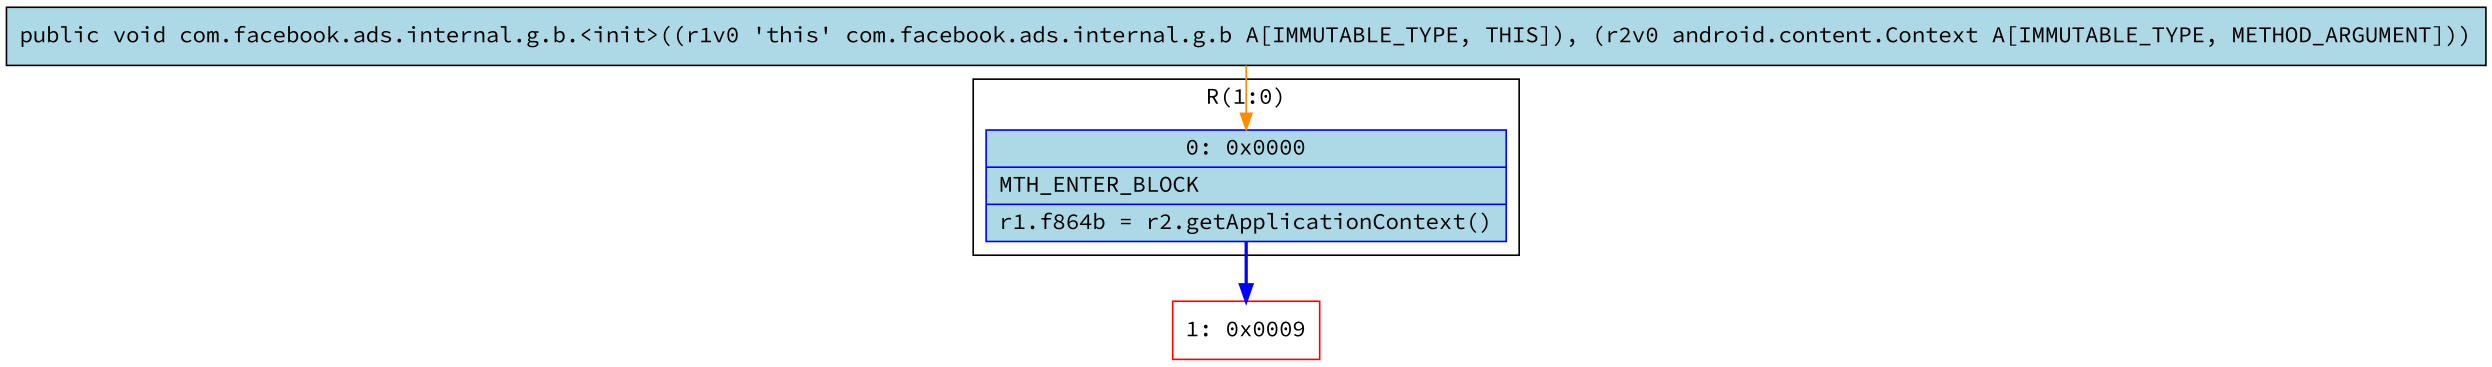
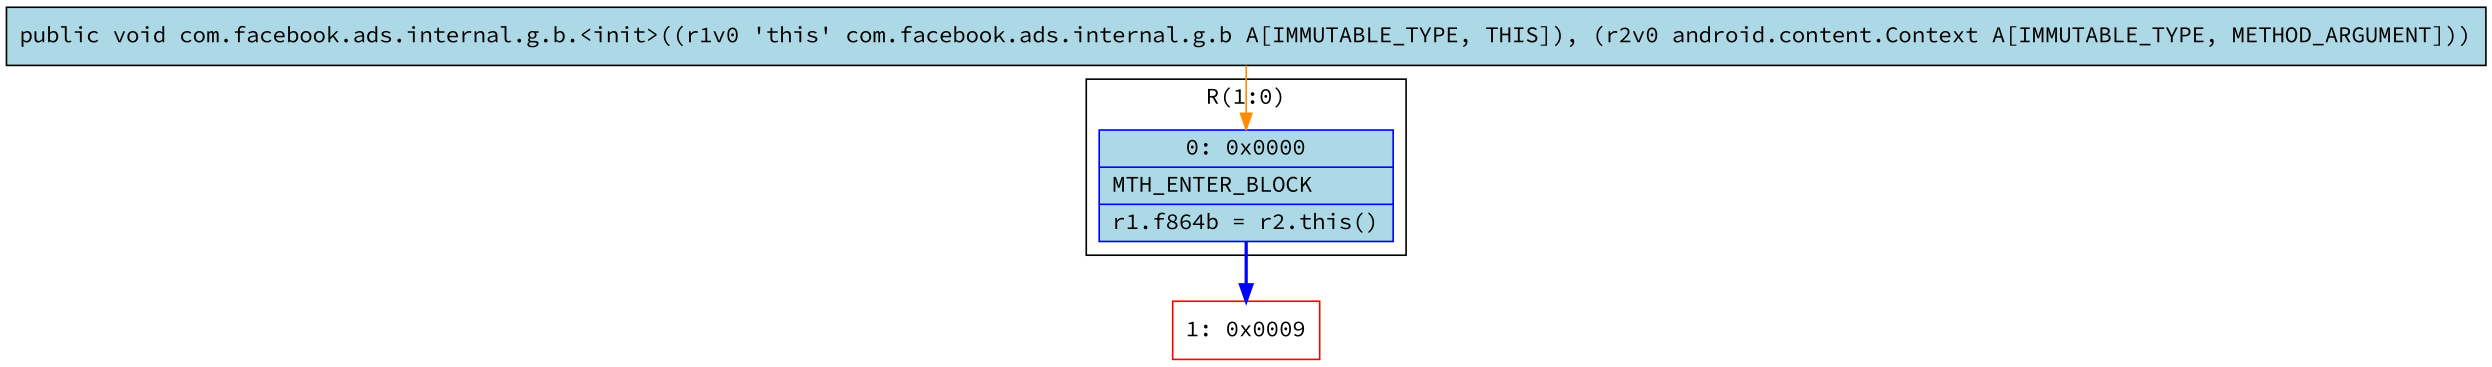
node "0: 0x0000": text "r1.f864b = r2.getApplicationContext()" -> "r1.f864b = r2.this()"
